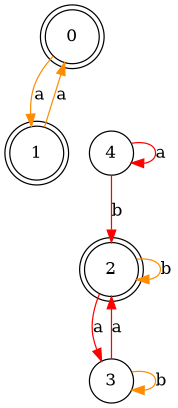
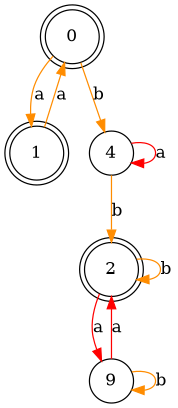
edge "0" -> "4": added, label "b"
edge "4" -> "2": color red -> darkorange
node "3": label "3" -> "9"
